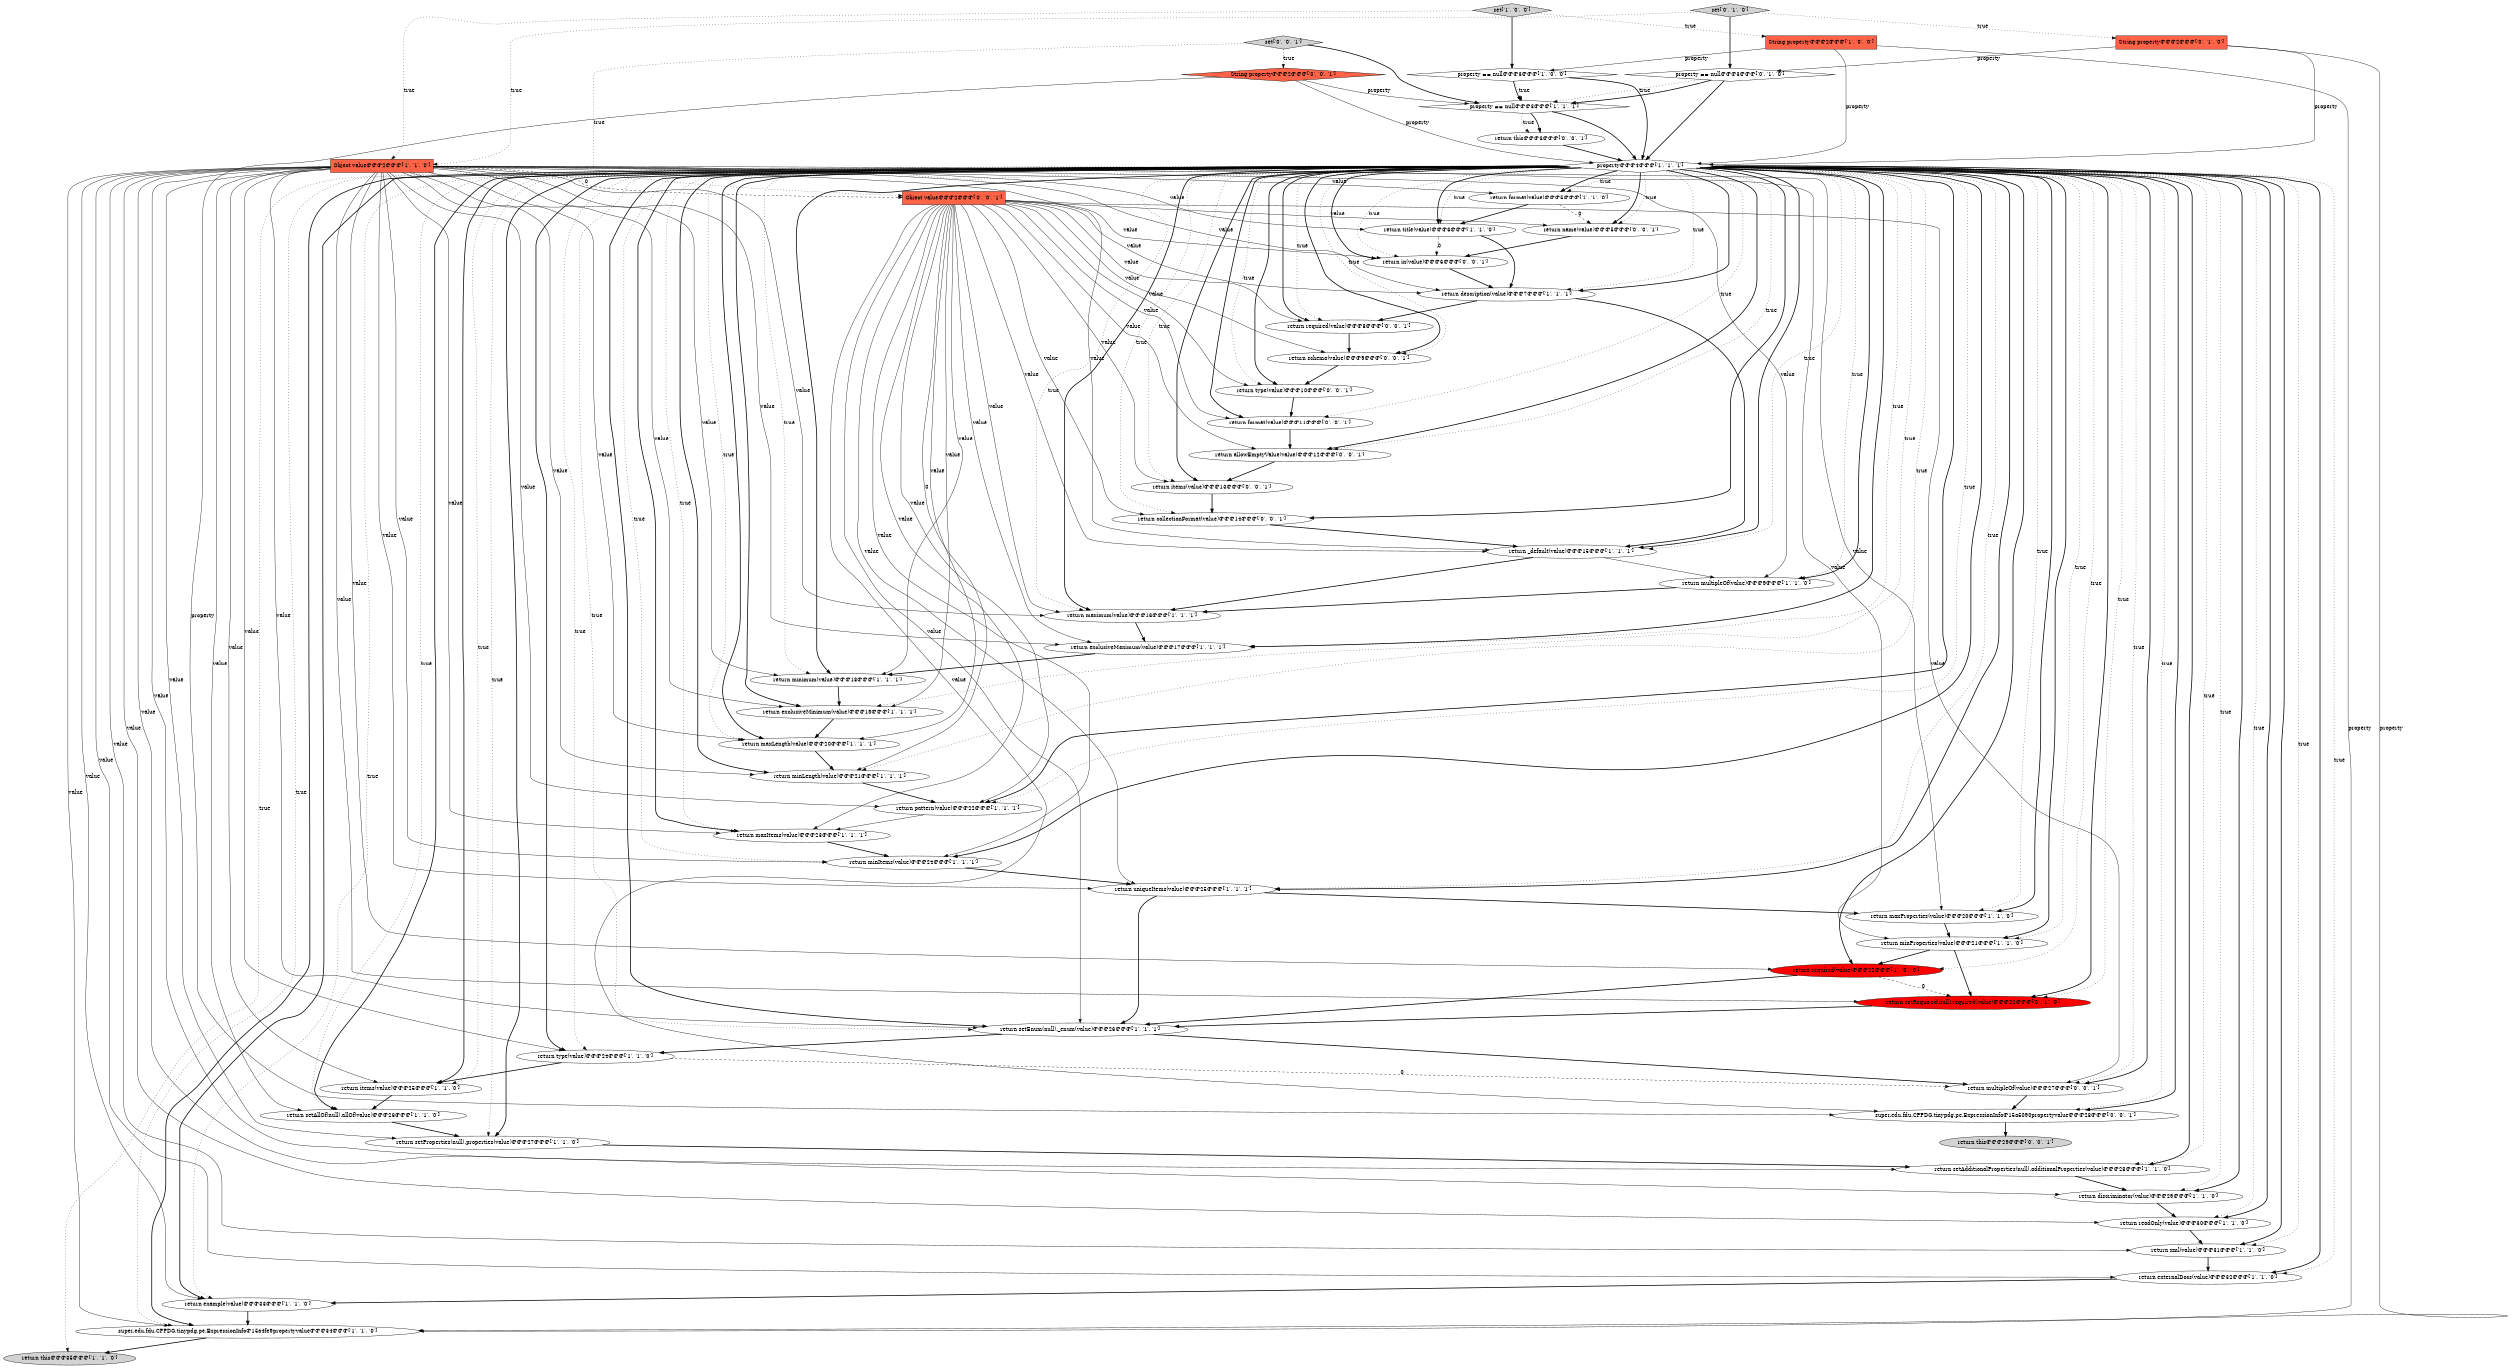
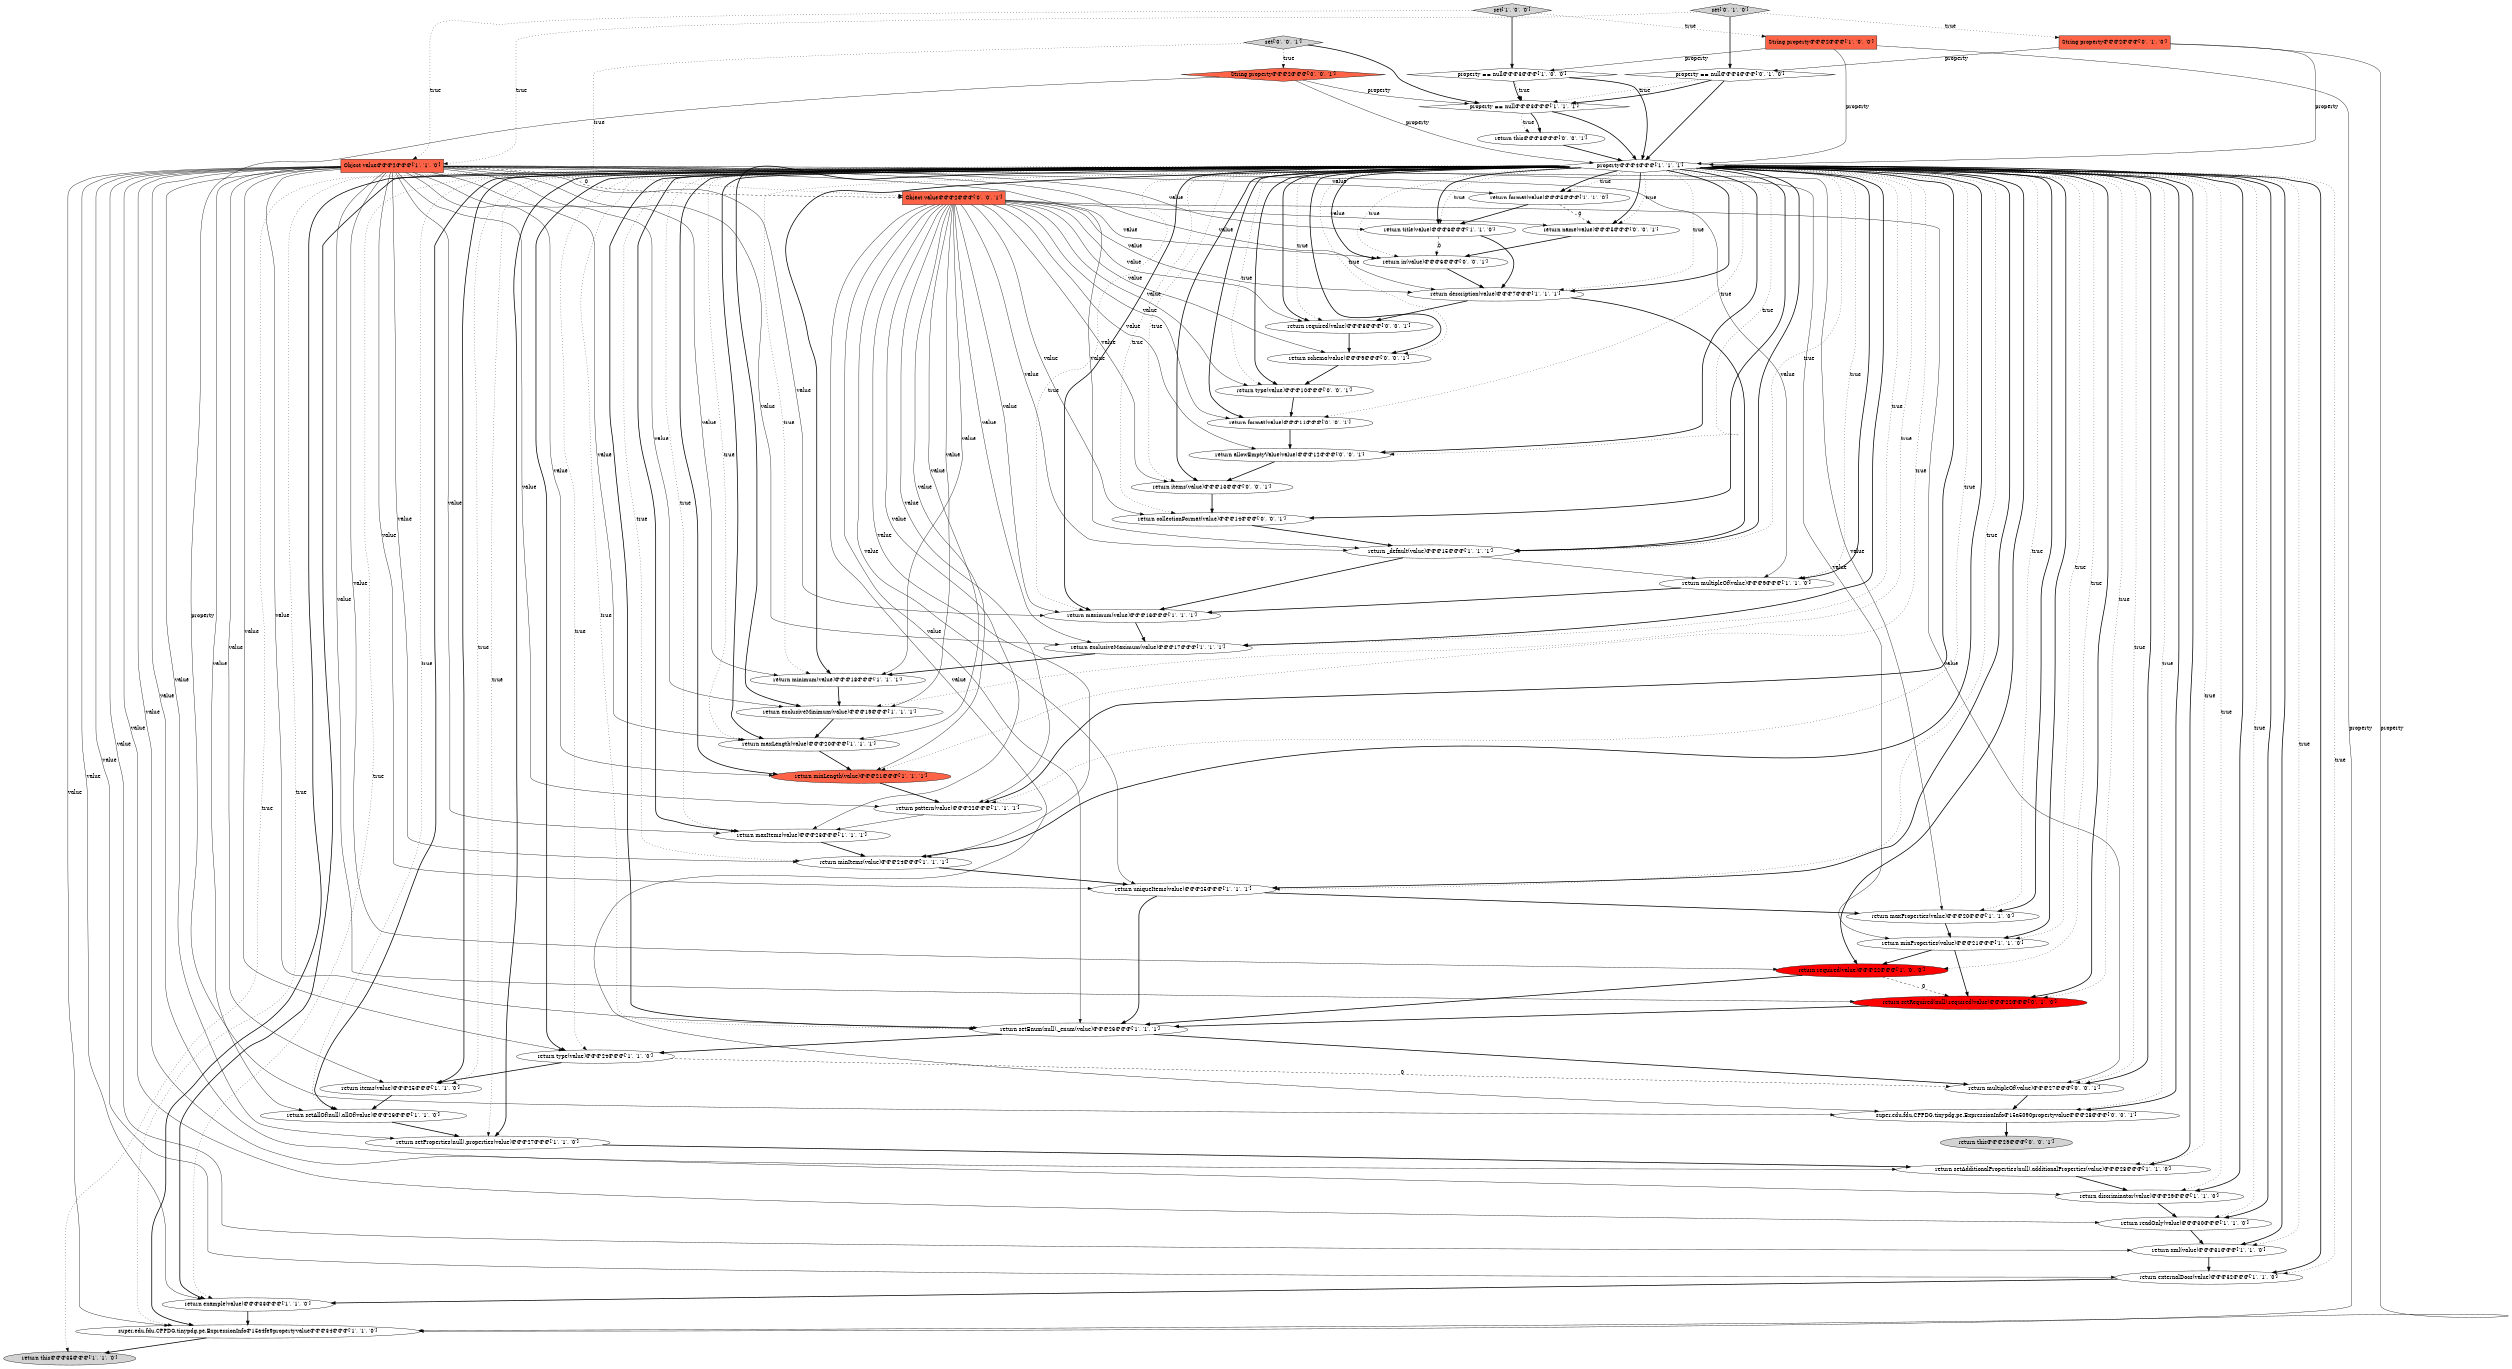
edge "Object value@@@2@@@['0', '0', '1']" -> "return minLength(value)@@@21@@@['1', '1', '1']": label "0" -> "value"
node "return minLength(value)@@@21@@@['1', '1', '1']": fillcolor white -> tomato
